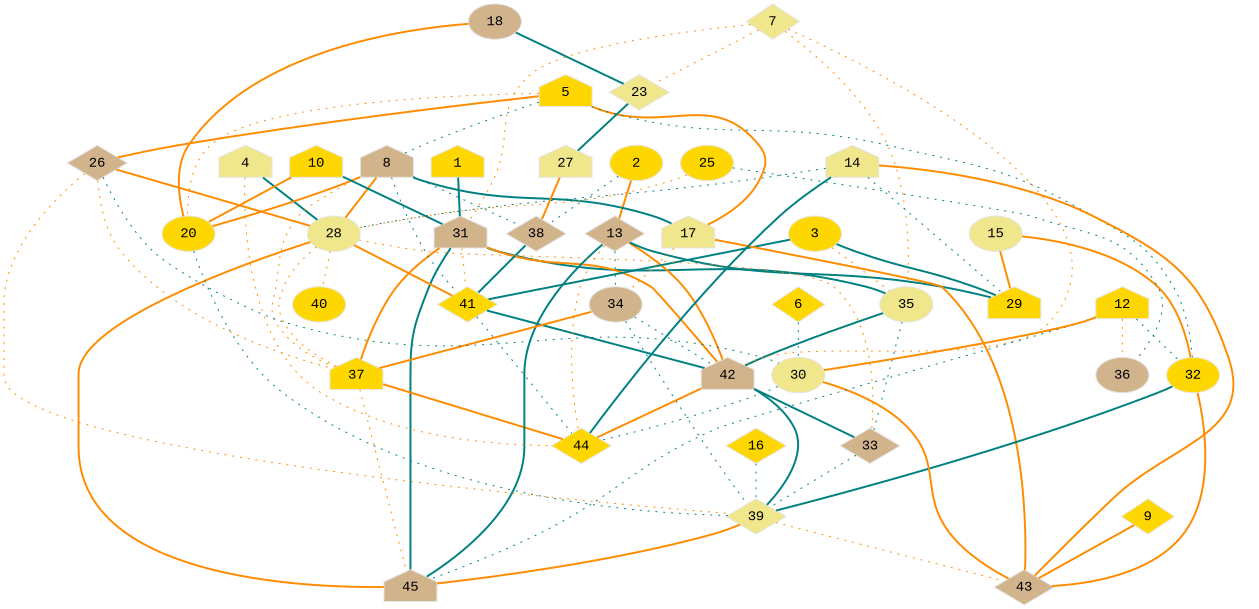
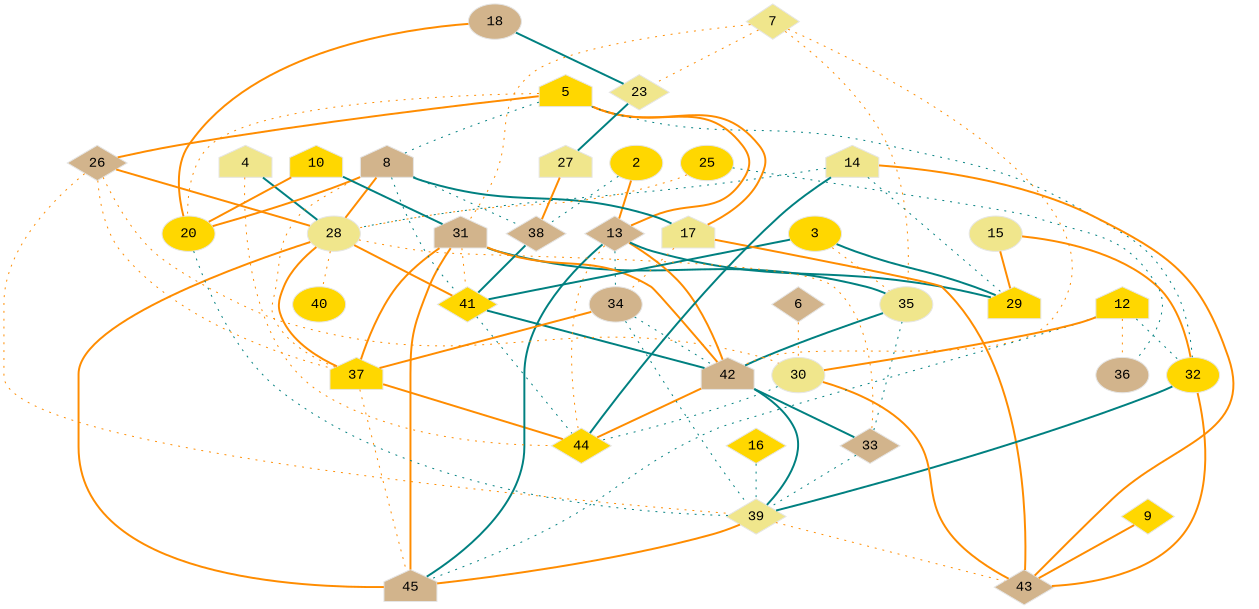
edge "5" -- "13": added
node "1": removed
node "6": fillcolor gold -> tan
edge "28" -- "37": style dotted -> bold
edge "6" -- "30": color teal -> darkorange
edge "26" -- "30": color teal -> darkorange
edge "31" -- "45": color teal -> darkorange
